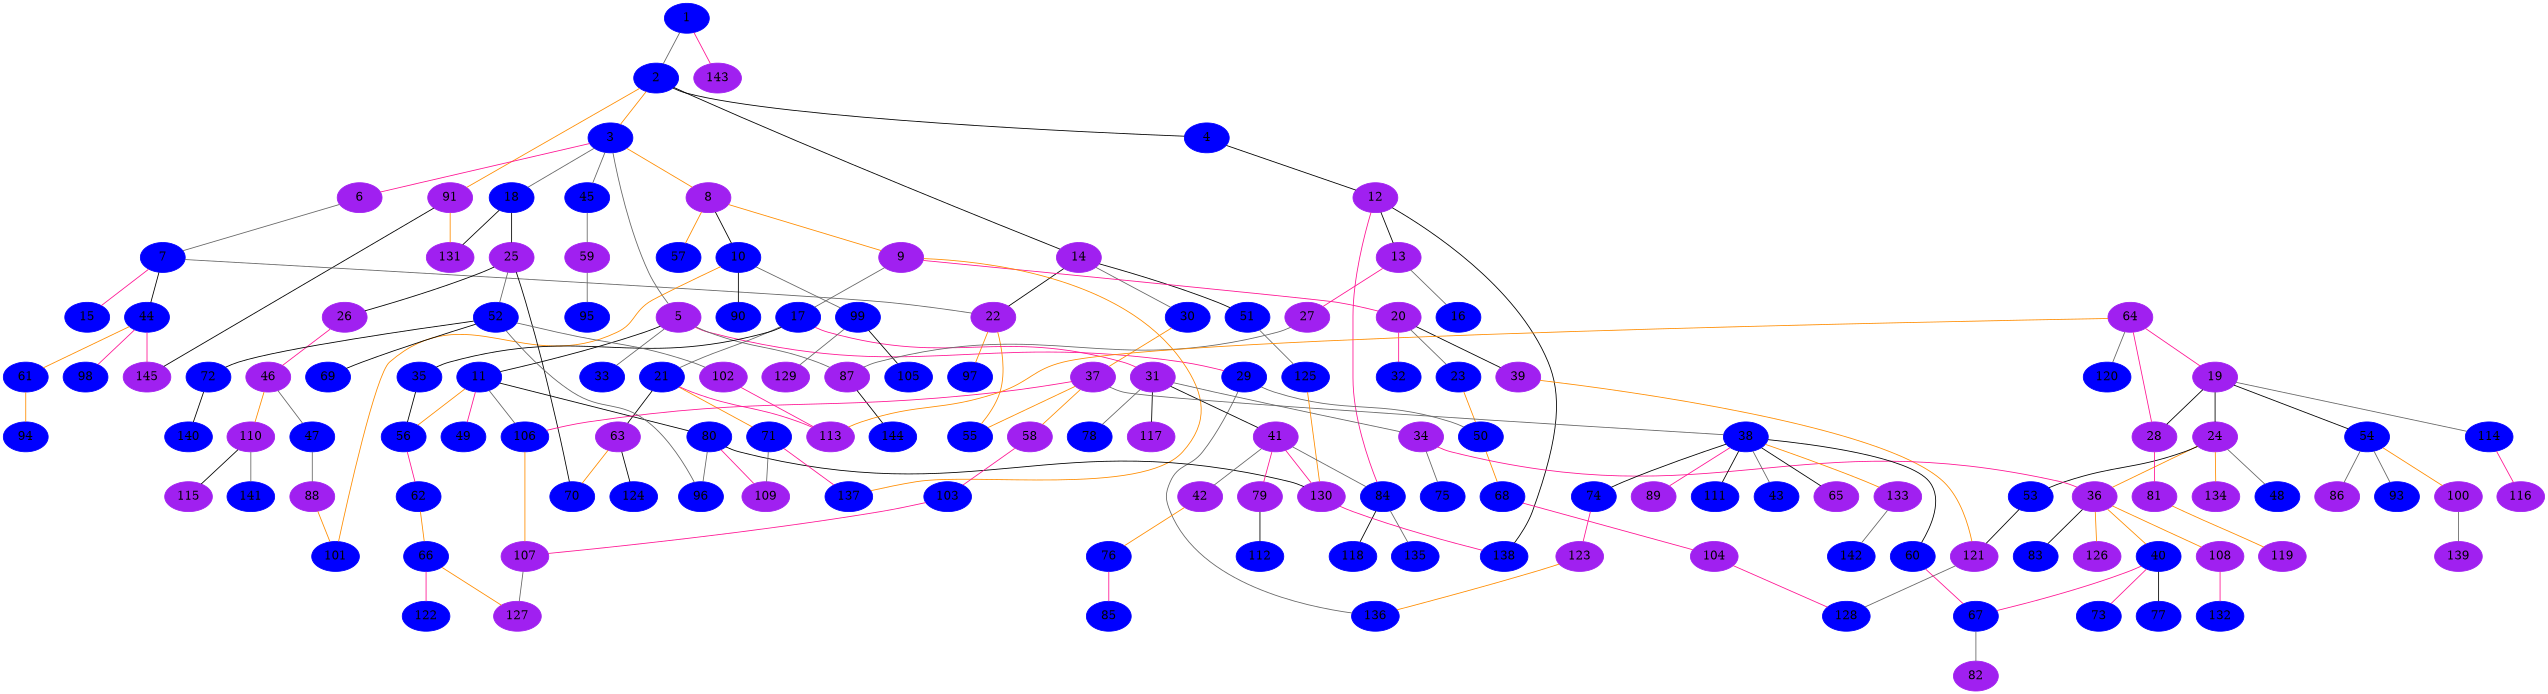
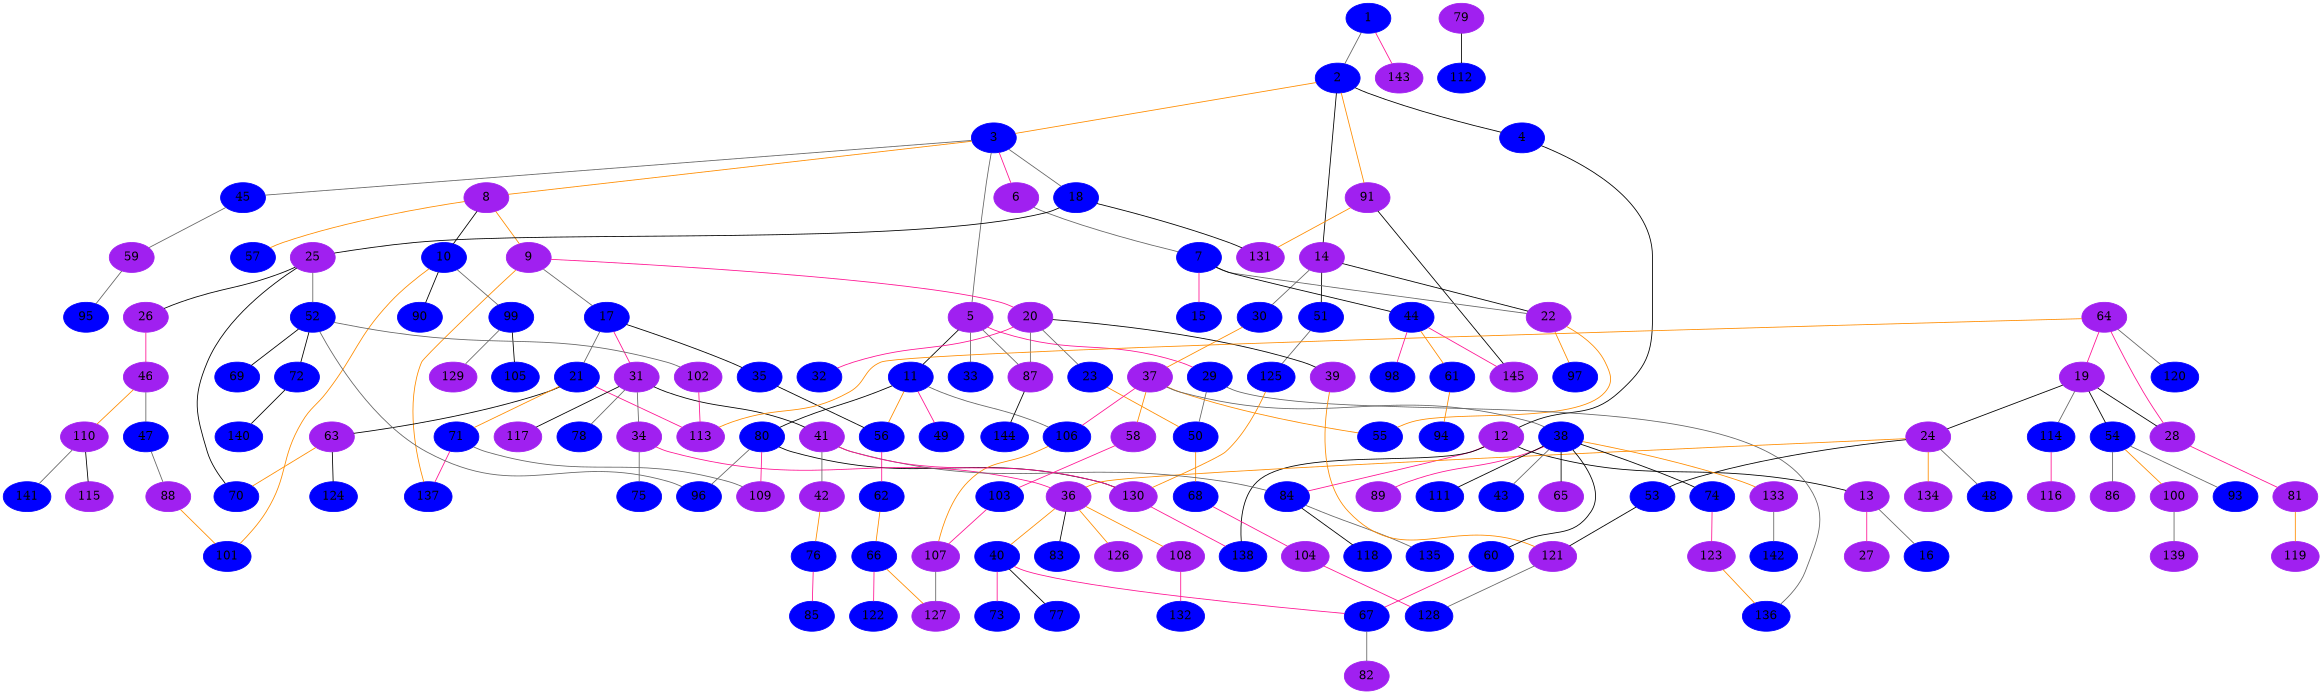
edge "27" -- "87": now "20" -- "87"
edge "41" -- "79": removed
